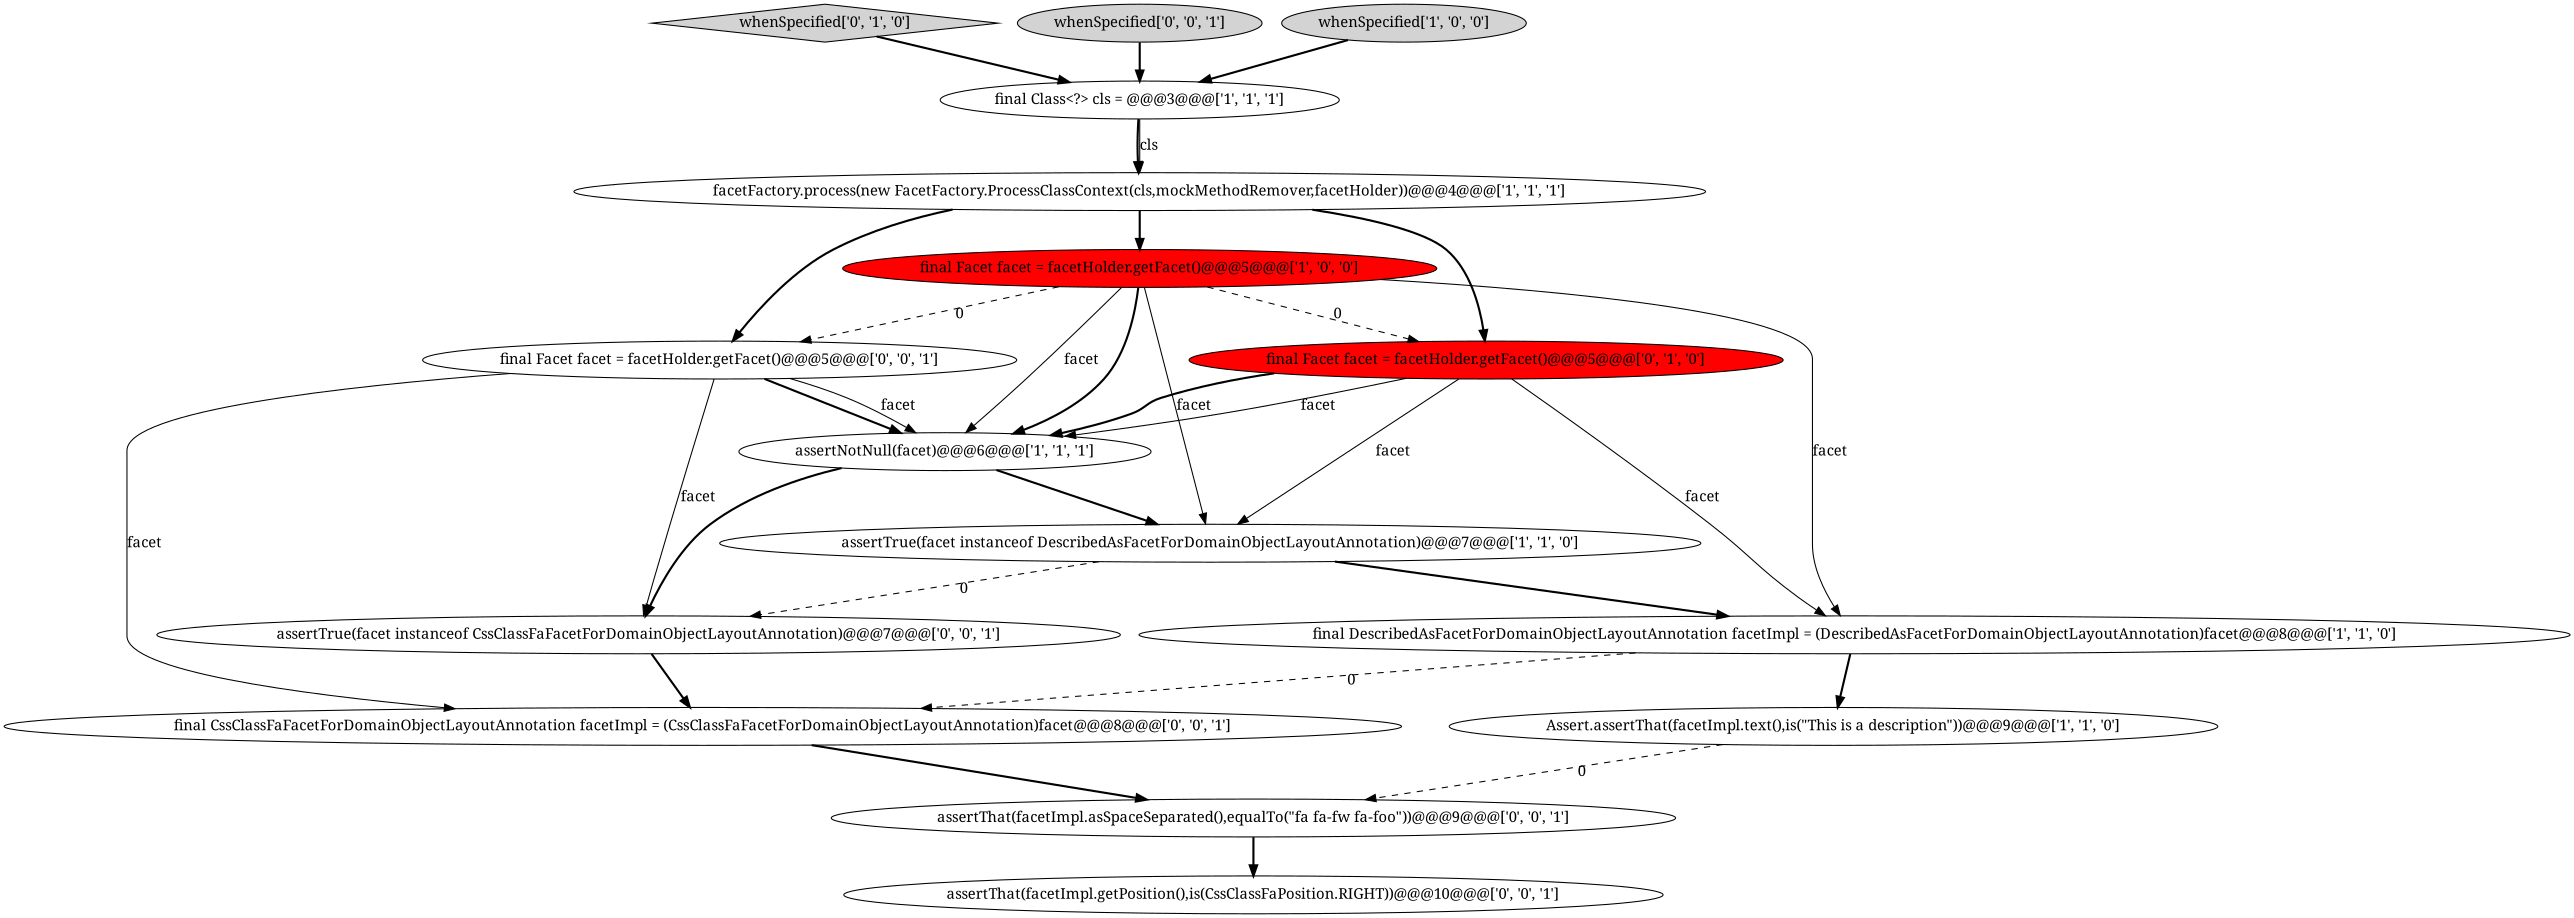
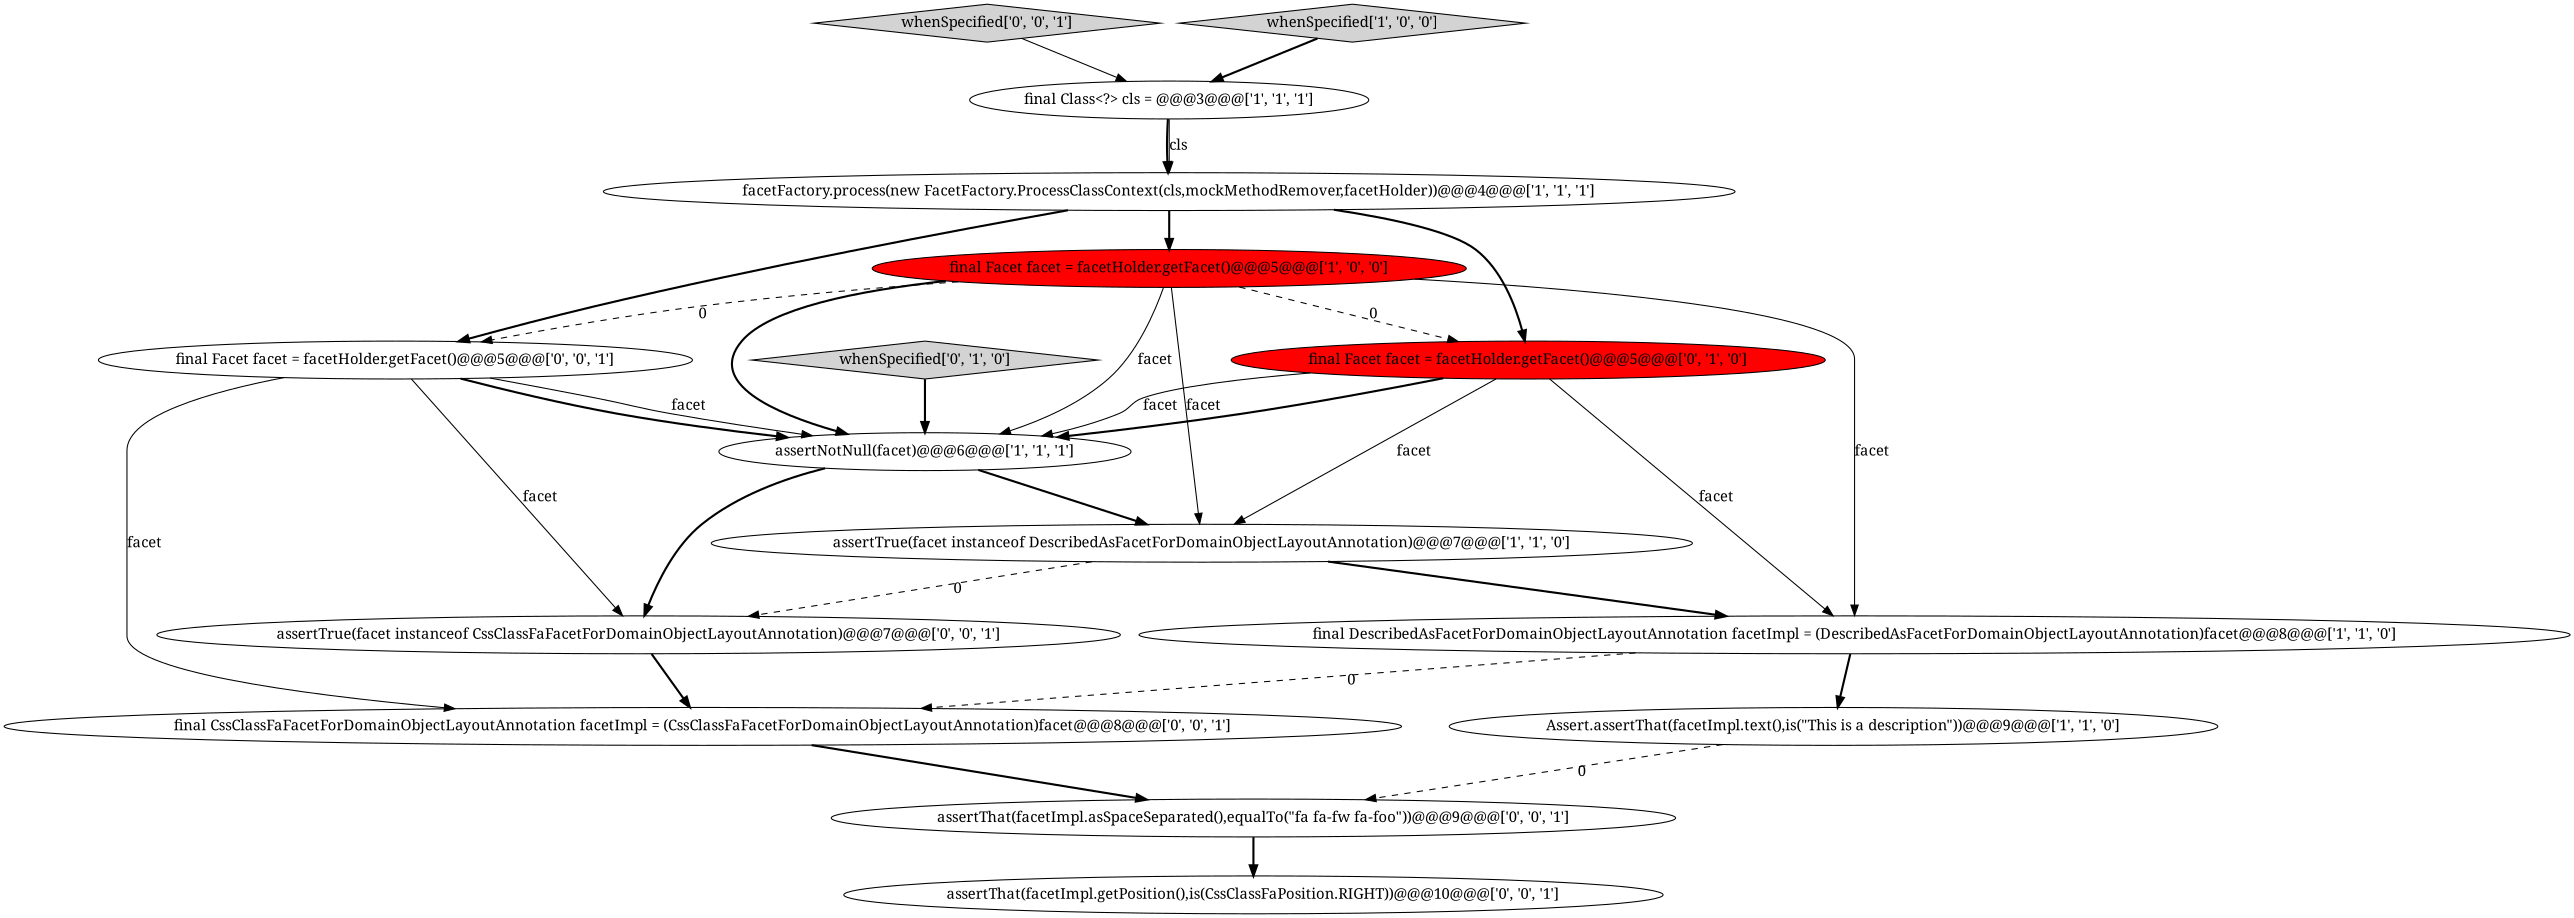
node "whenSpecified['0', '0', '1']": shape ellipse -> diamond
node "whenSpecified['1', '0', '0']": shape ellipse -> diamond
edge "whenSpecified['0', '0', '1']" -> "final Class<?> cls = @@@3@@@['1', '1', '1']": style bold -> solid
edge "whenSpecified['0', '1', '0']" -> "final Class<?> cls = @@@3@@@['1', '1', '1']": now "whenSpecified['0', '1', '0']" -> "assertNotNull(facet)@@@6@@@['1', '1', '1']"
